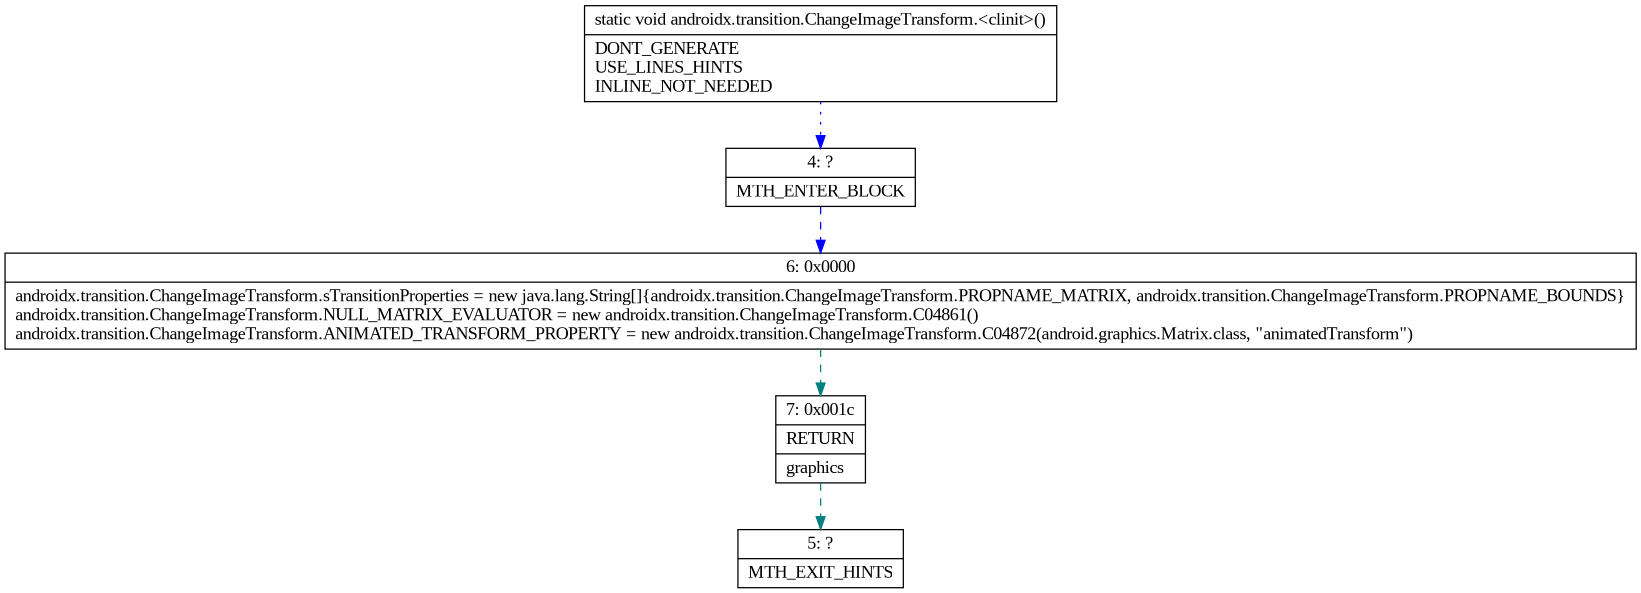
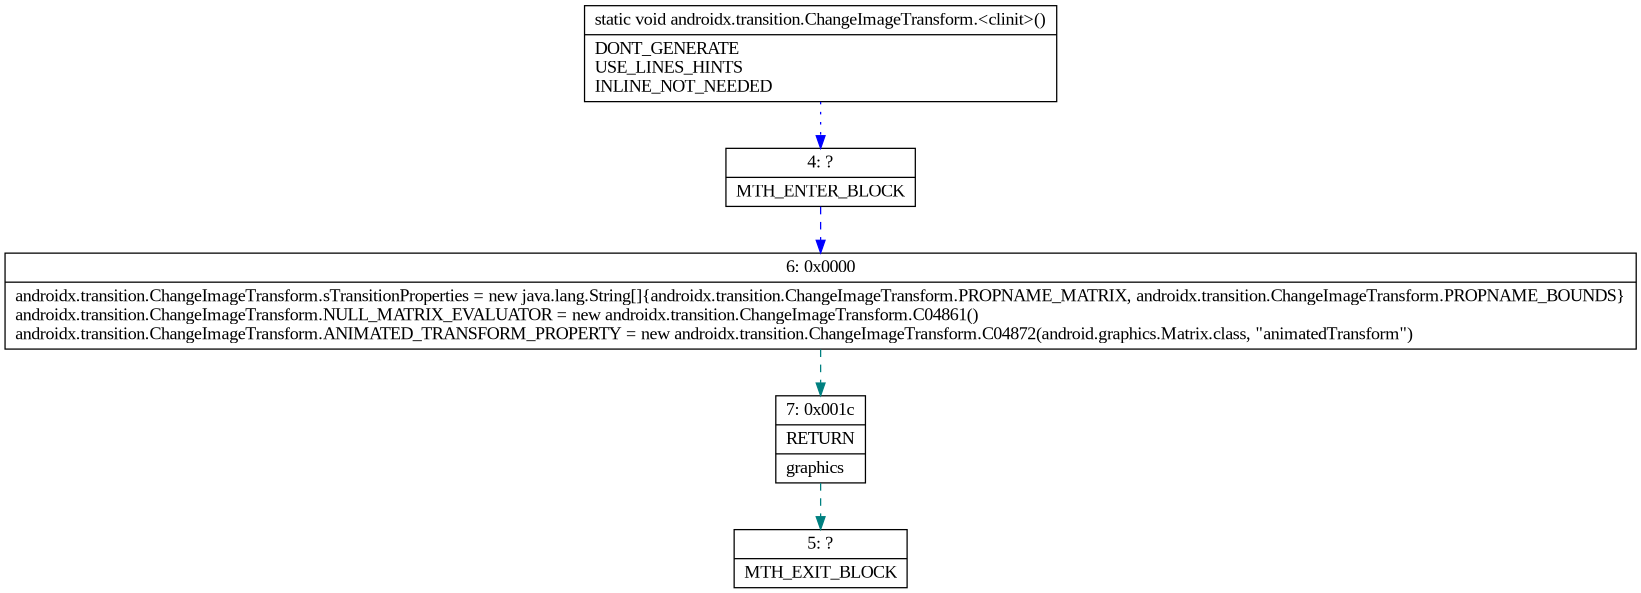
node "5: ?": text "MTH_EXIT_HINTS" -> "MTH_EXIT_BLOCK"
